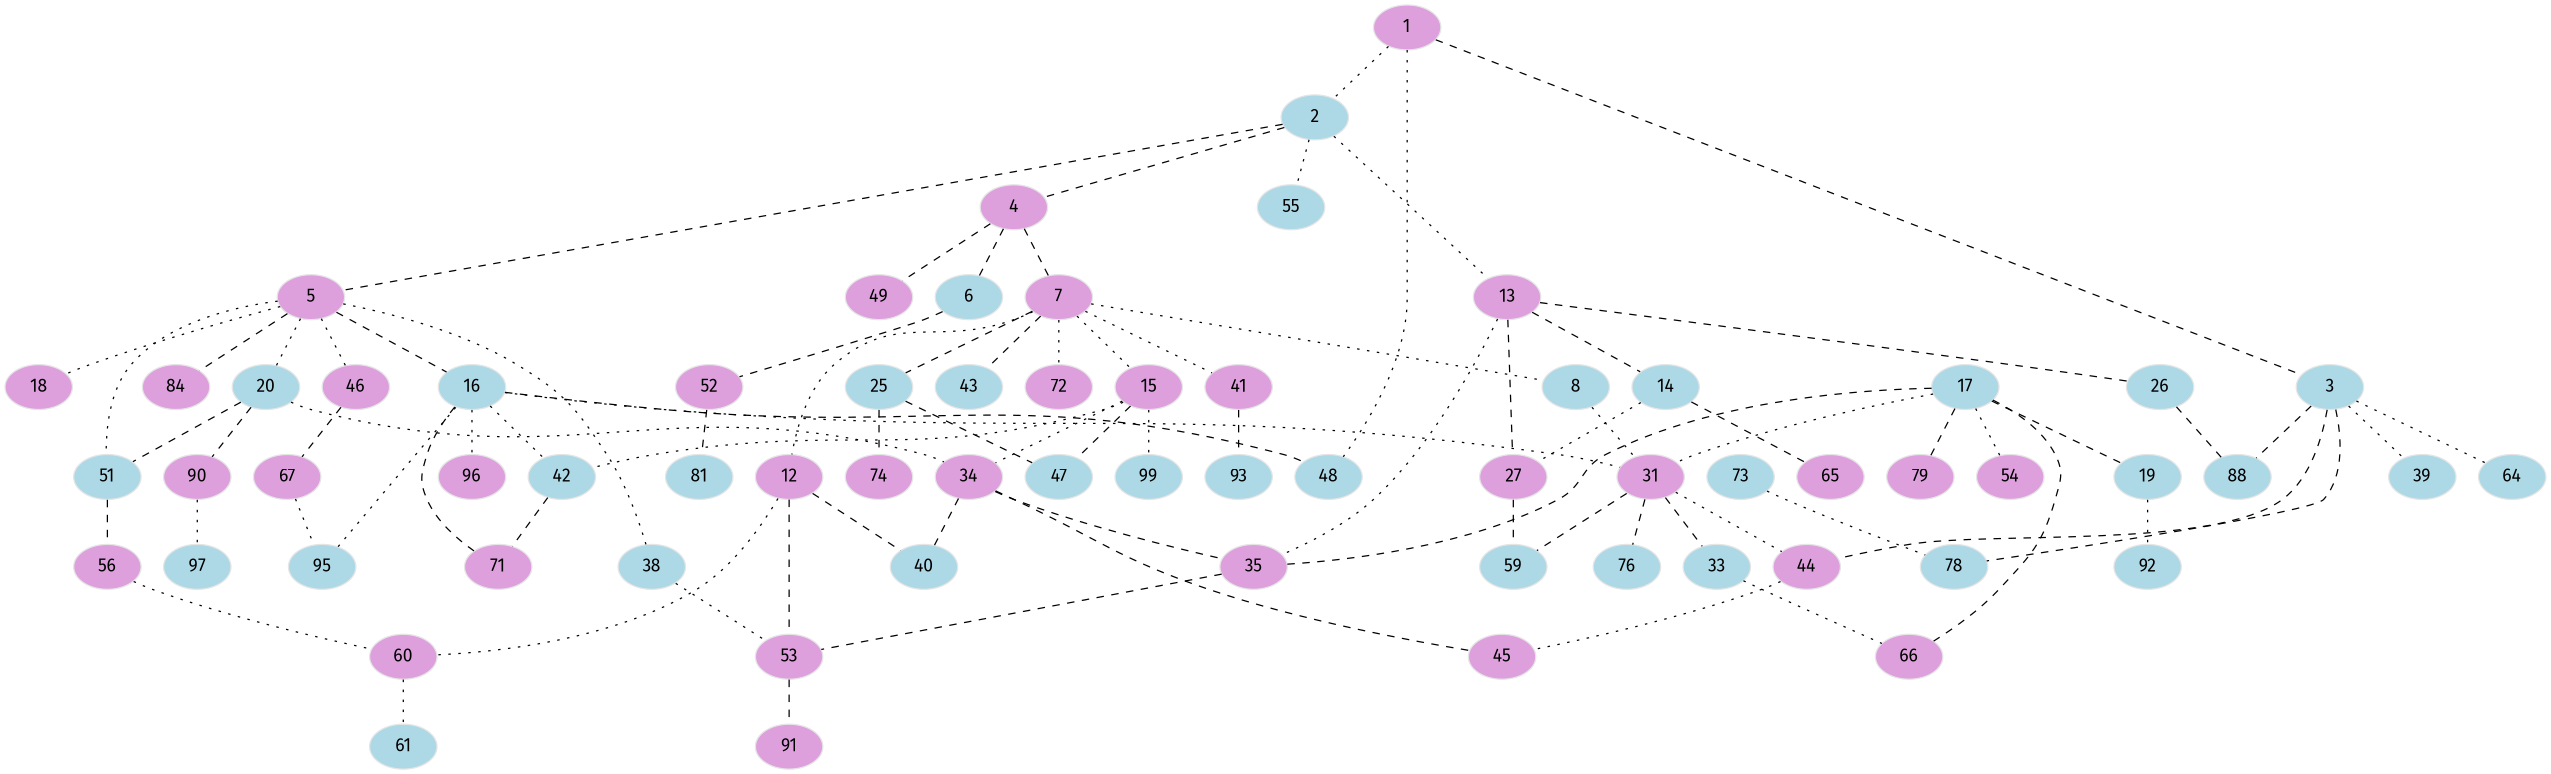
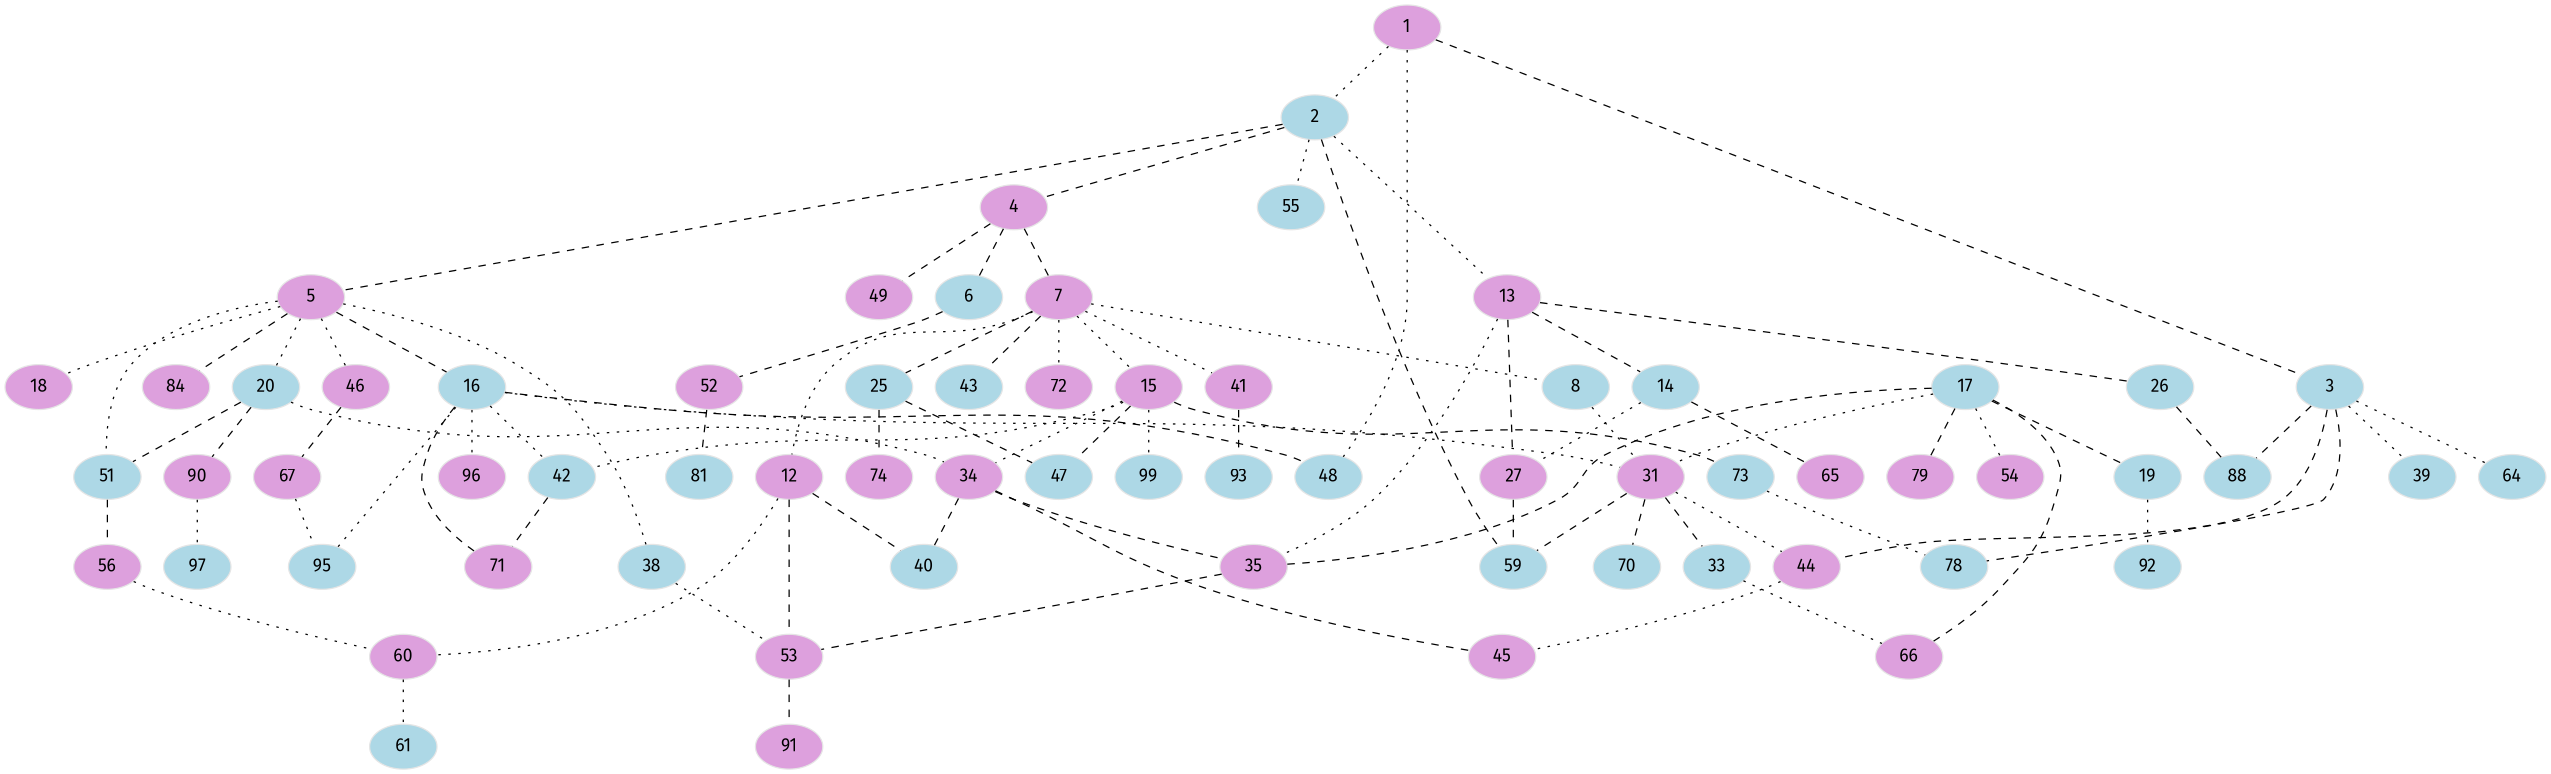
edge "2" -- "59": added
edge "15" -- "73": added
node "76": label "76" -> "70"
